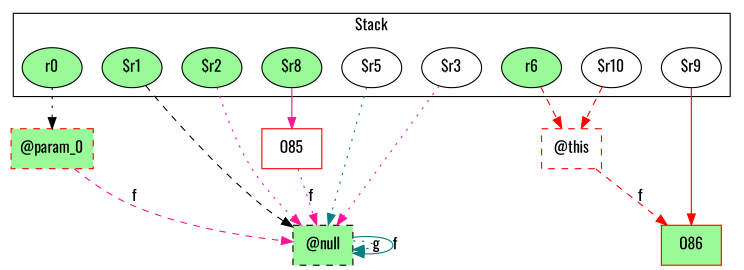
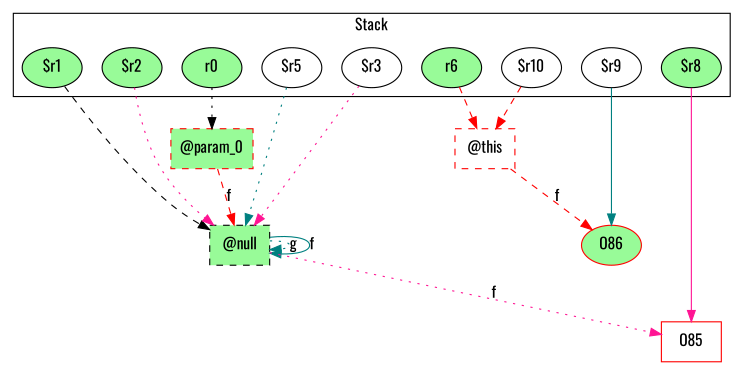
edge "$r9" -> "O86": color red -> teal
edge "O85" -> "@null": reversed
edge "@param_0" -> "@null": color deeppink -> red
node "O86": shape box -> ellipse
